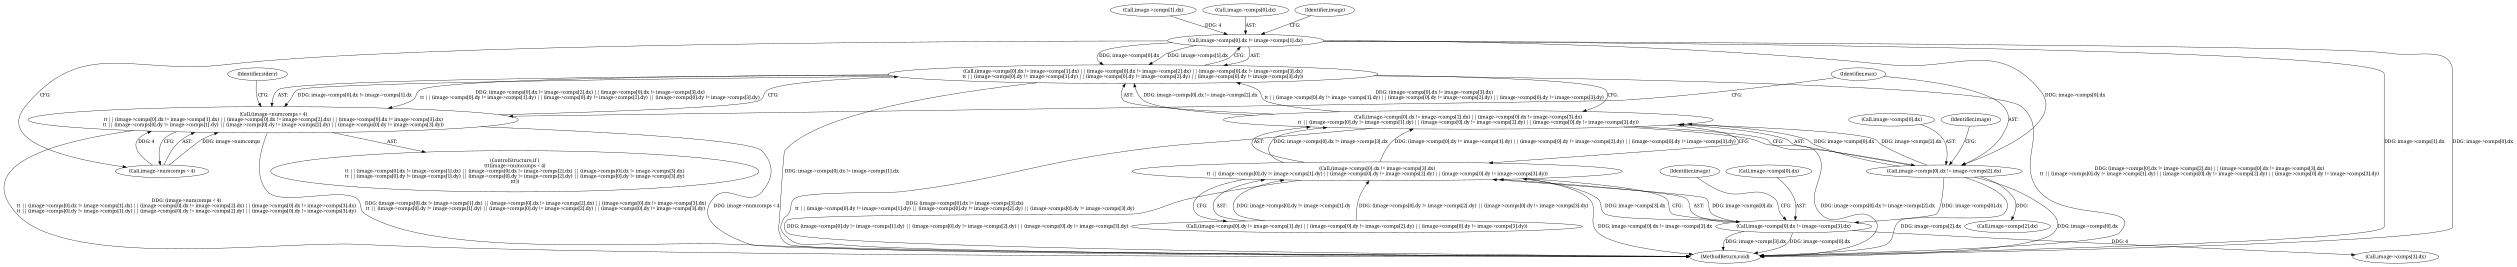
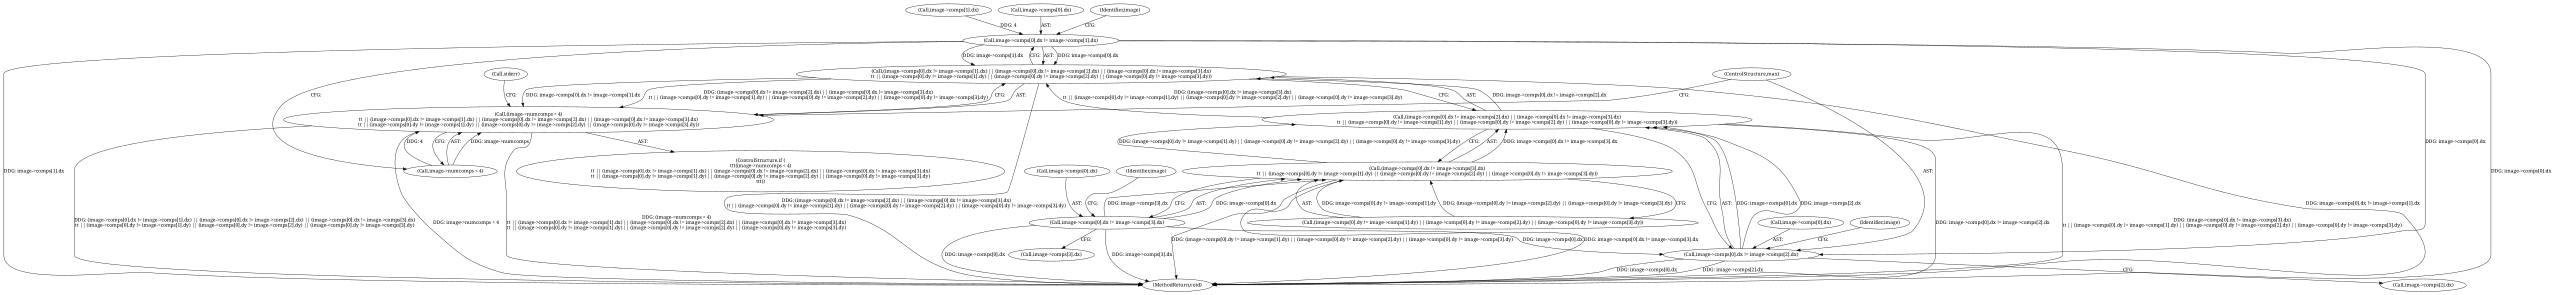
node "(Identifier,stderr)": label "(Identifier,stderr)" -> "(Call,stderr)"
node "(Identifier,max)": label "(Identifier,max)" -> "(ControlStructure,max)"
edge "(Call,image->comps[0].dx != image->comps[2].dx)" -> "(Call,image->comps[2].dx)": label "DDG: " -> "CFG: "
edge "(Call,image->comps[0].dx != image->comps[2].dx)" -> "(Call,image->comps[0].dx != image->comps[3].dx)": reversed
edge "(Call,image->comps[0].dx != image->comps[3].dx)" -> "(Call,image->comps[3].dx)": label "DDG: 4" -> "CFG: "
